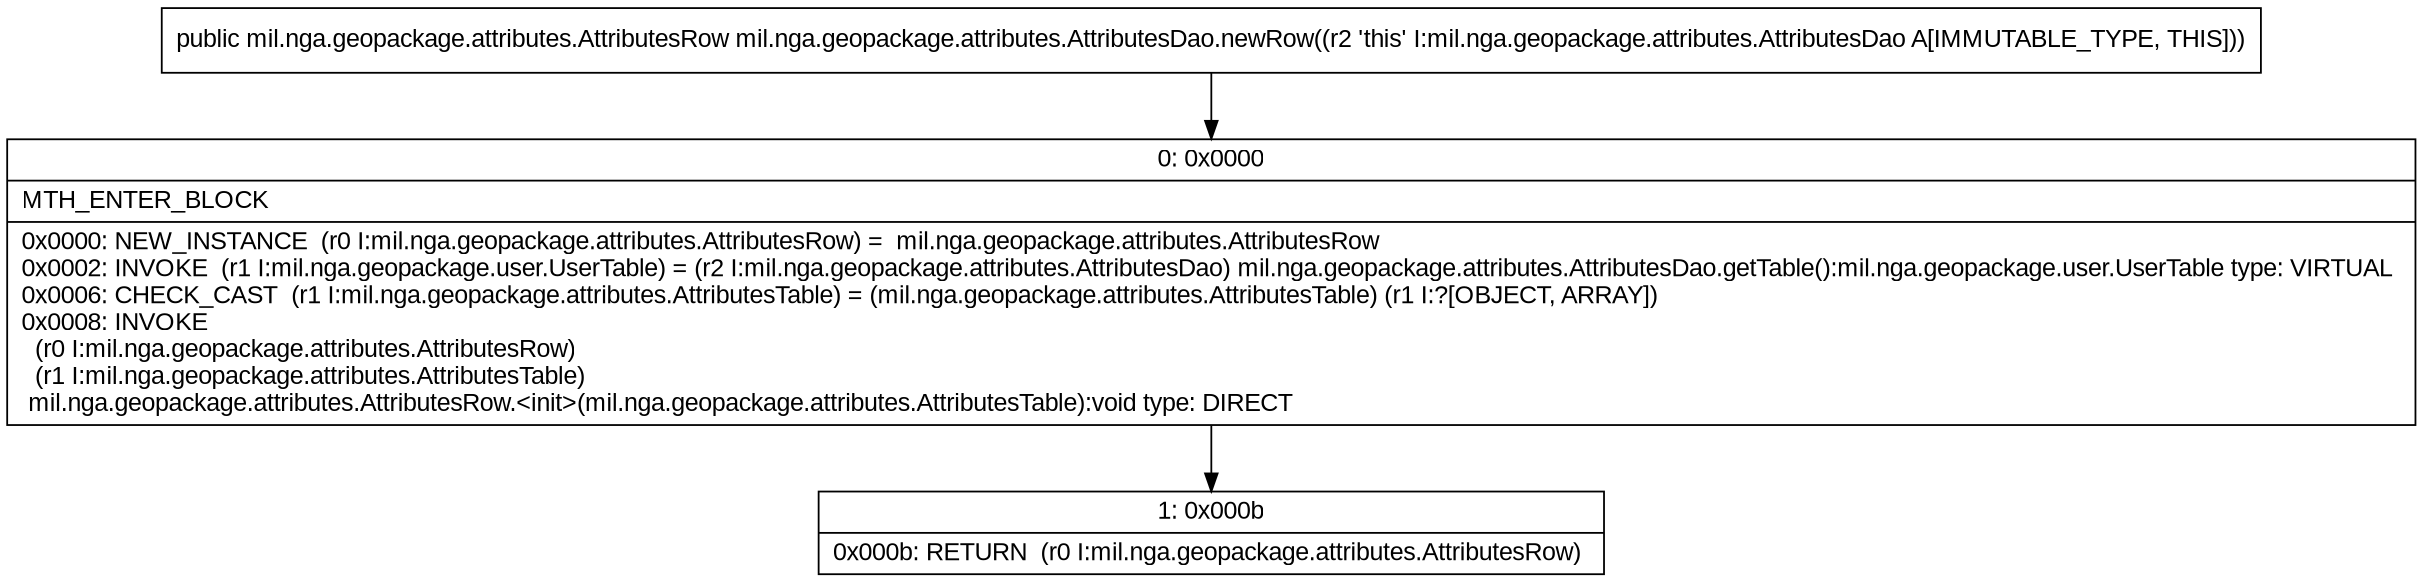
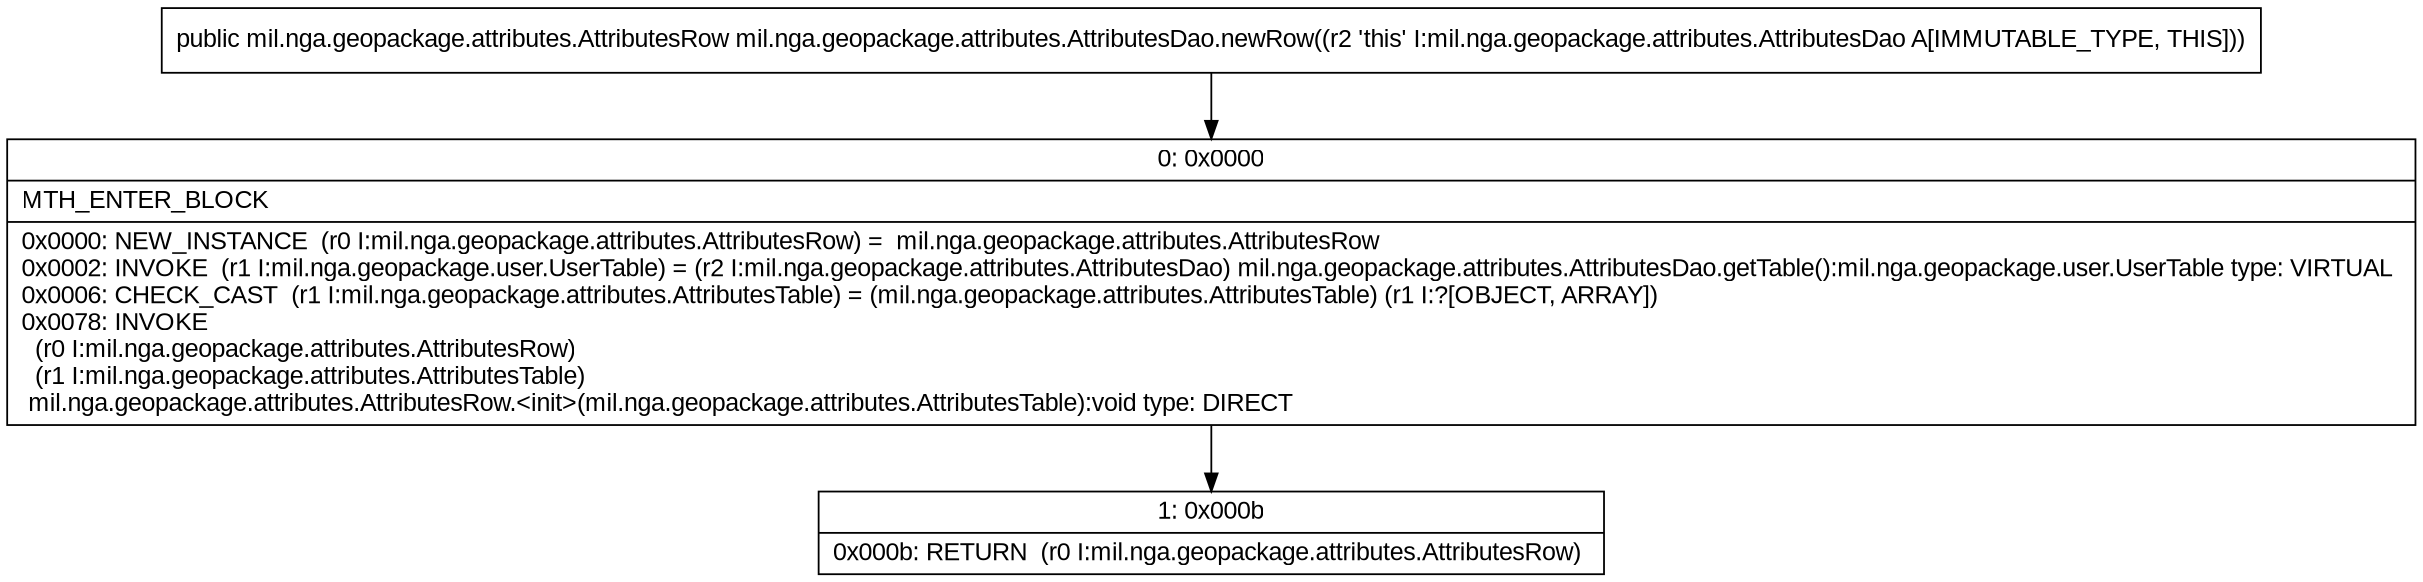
node "0: 0x0000": text "0x0008: INVOKE" -> "0x0078: INVOKE"
